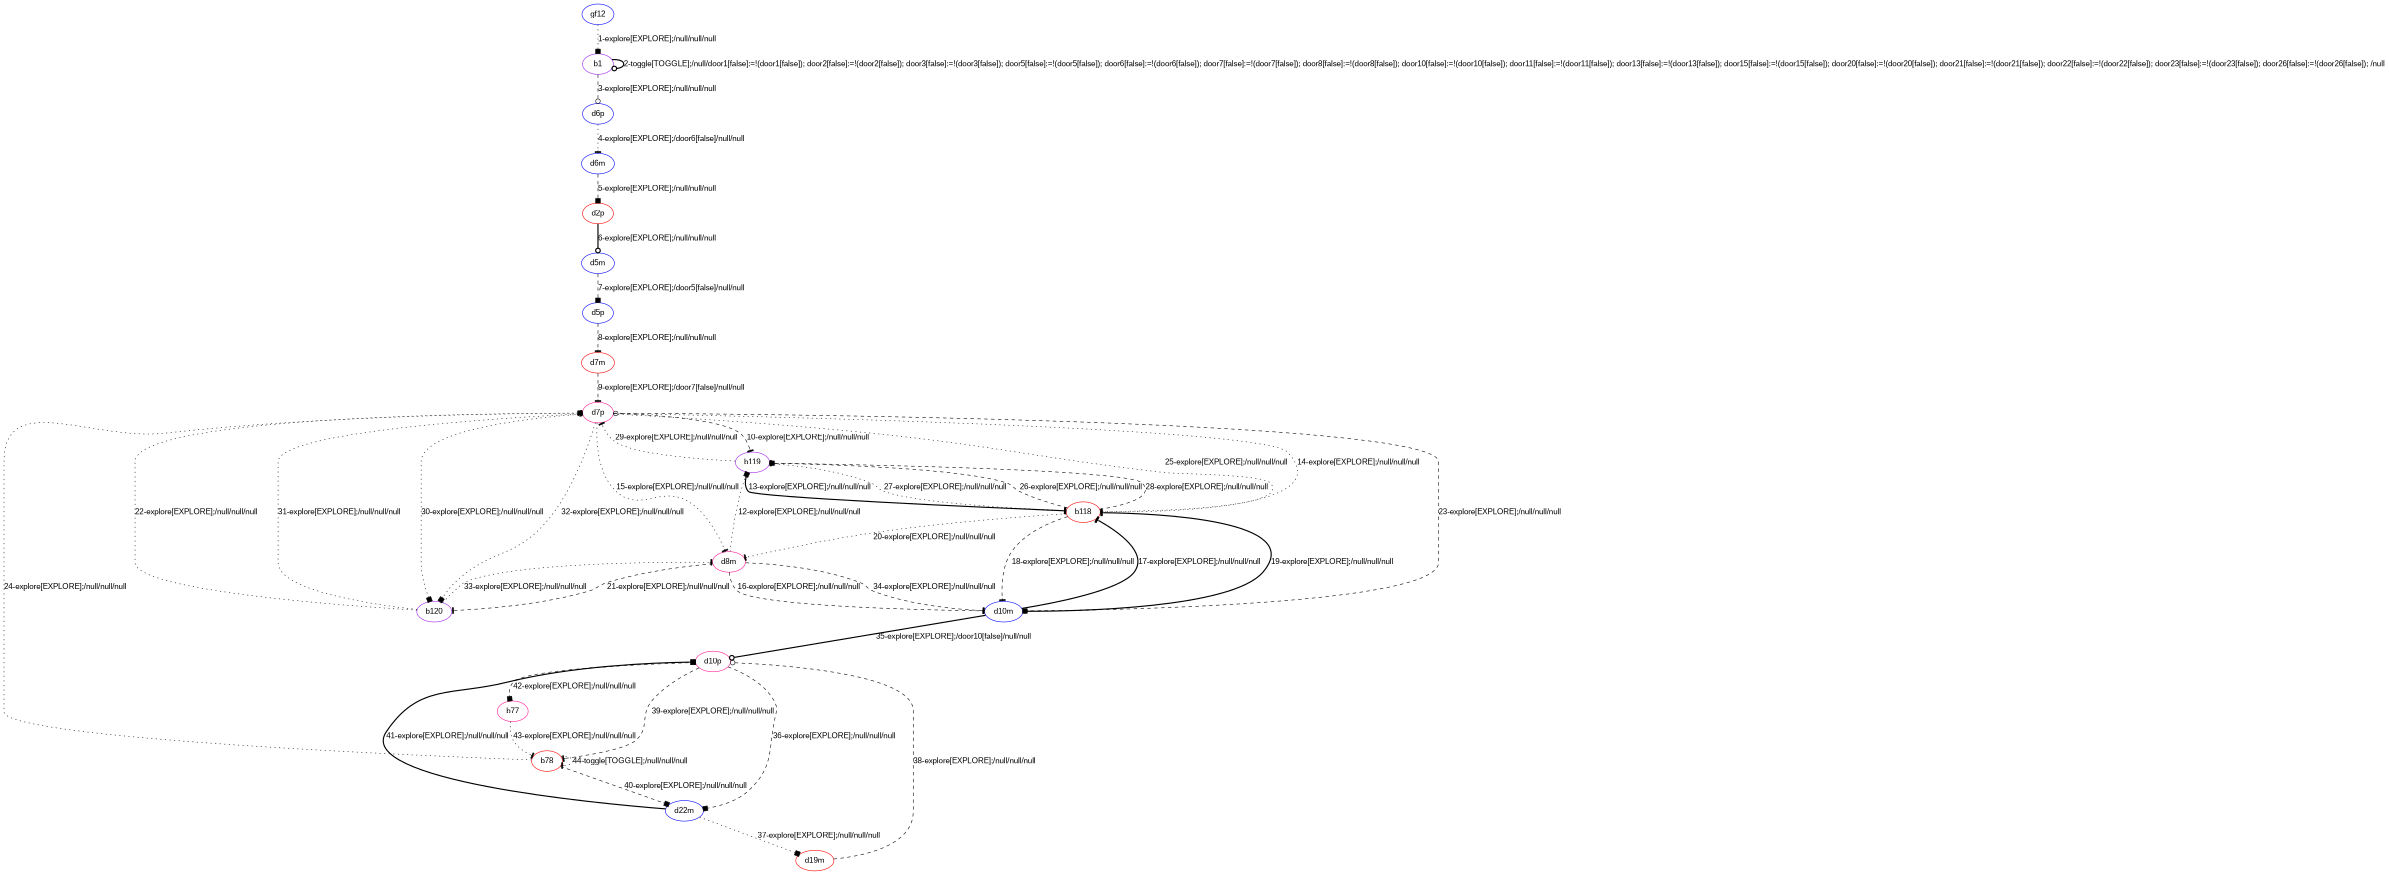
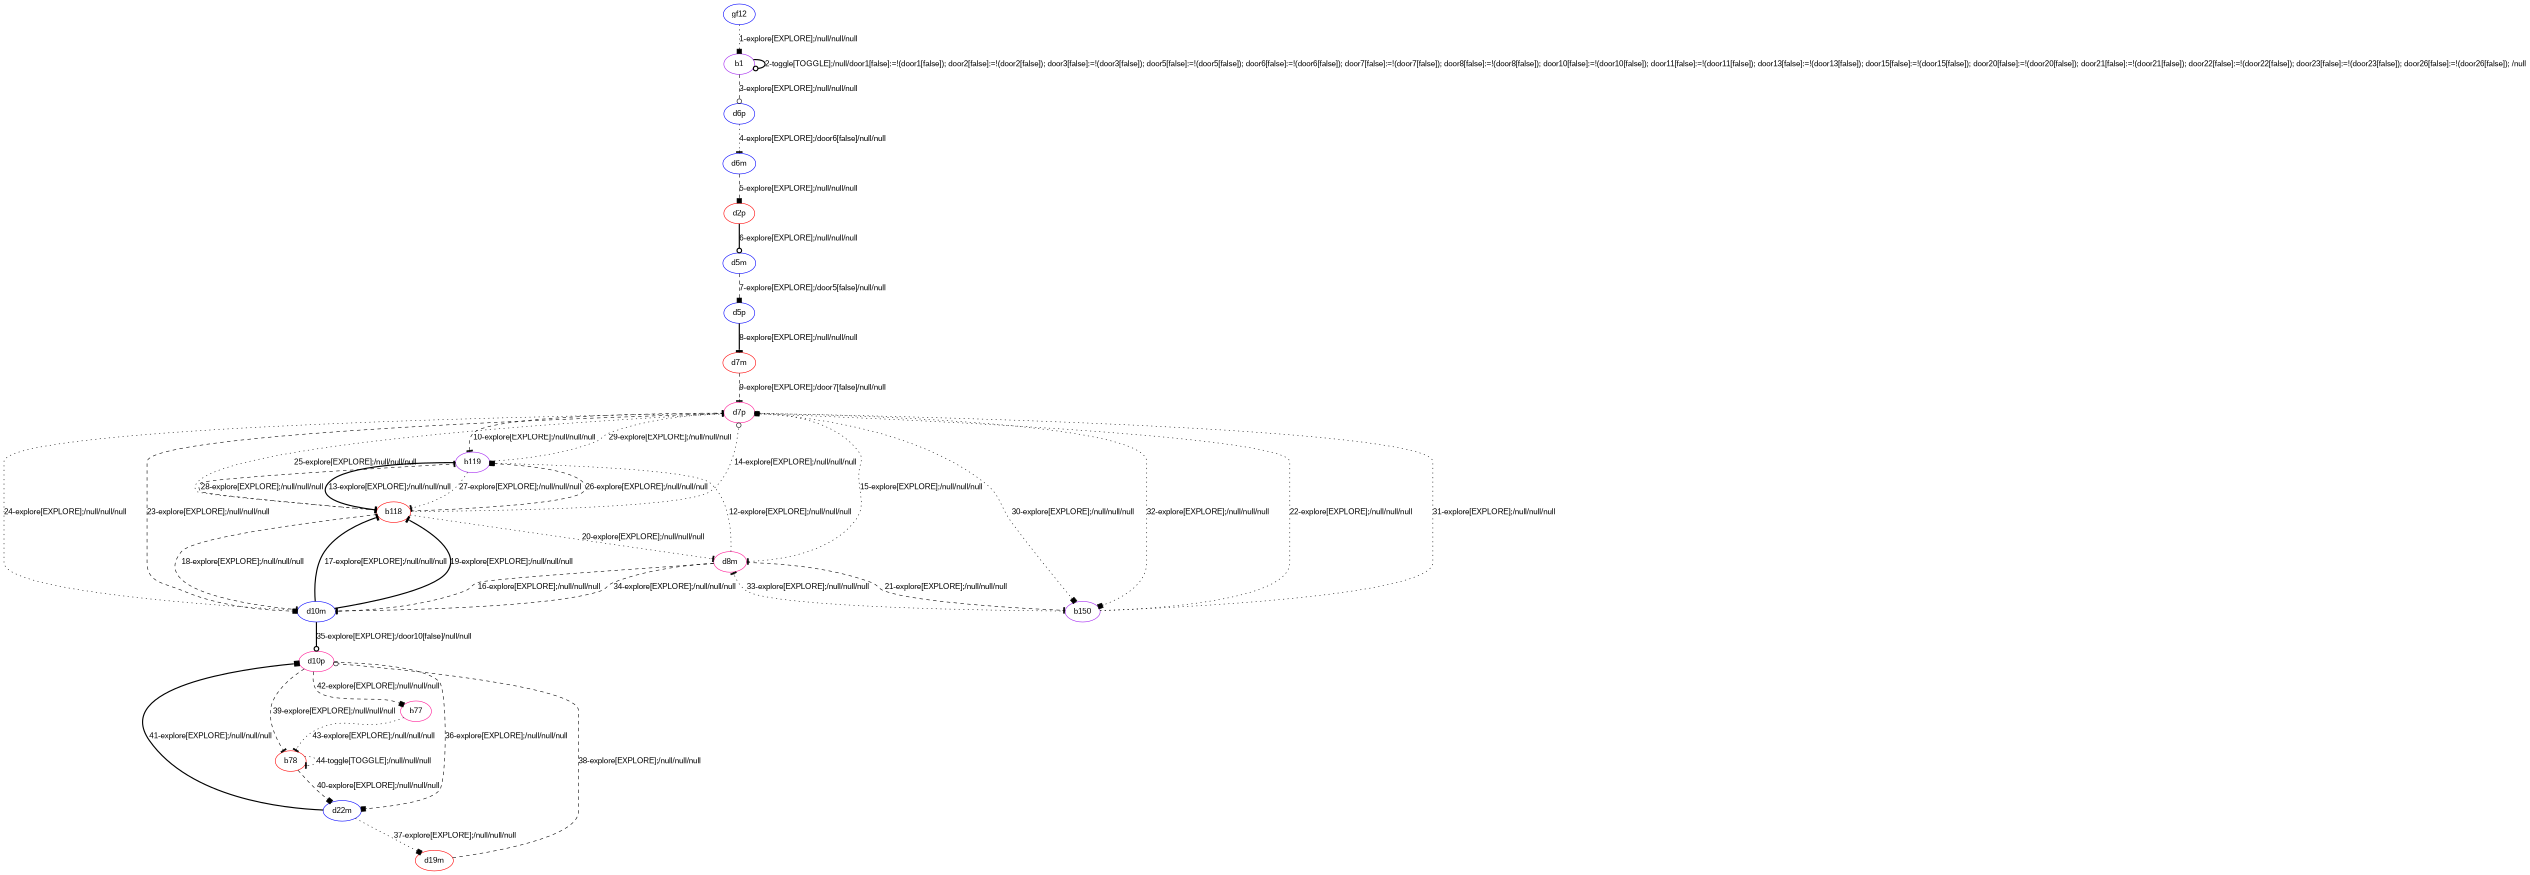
edge "d5p" -> "d7m": style dashed -> bold
edge "b78" -> "d7p": now "d10m" -> "d7p"
node "b120": label "b120" -> "b150"
